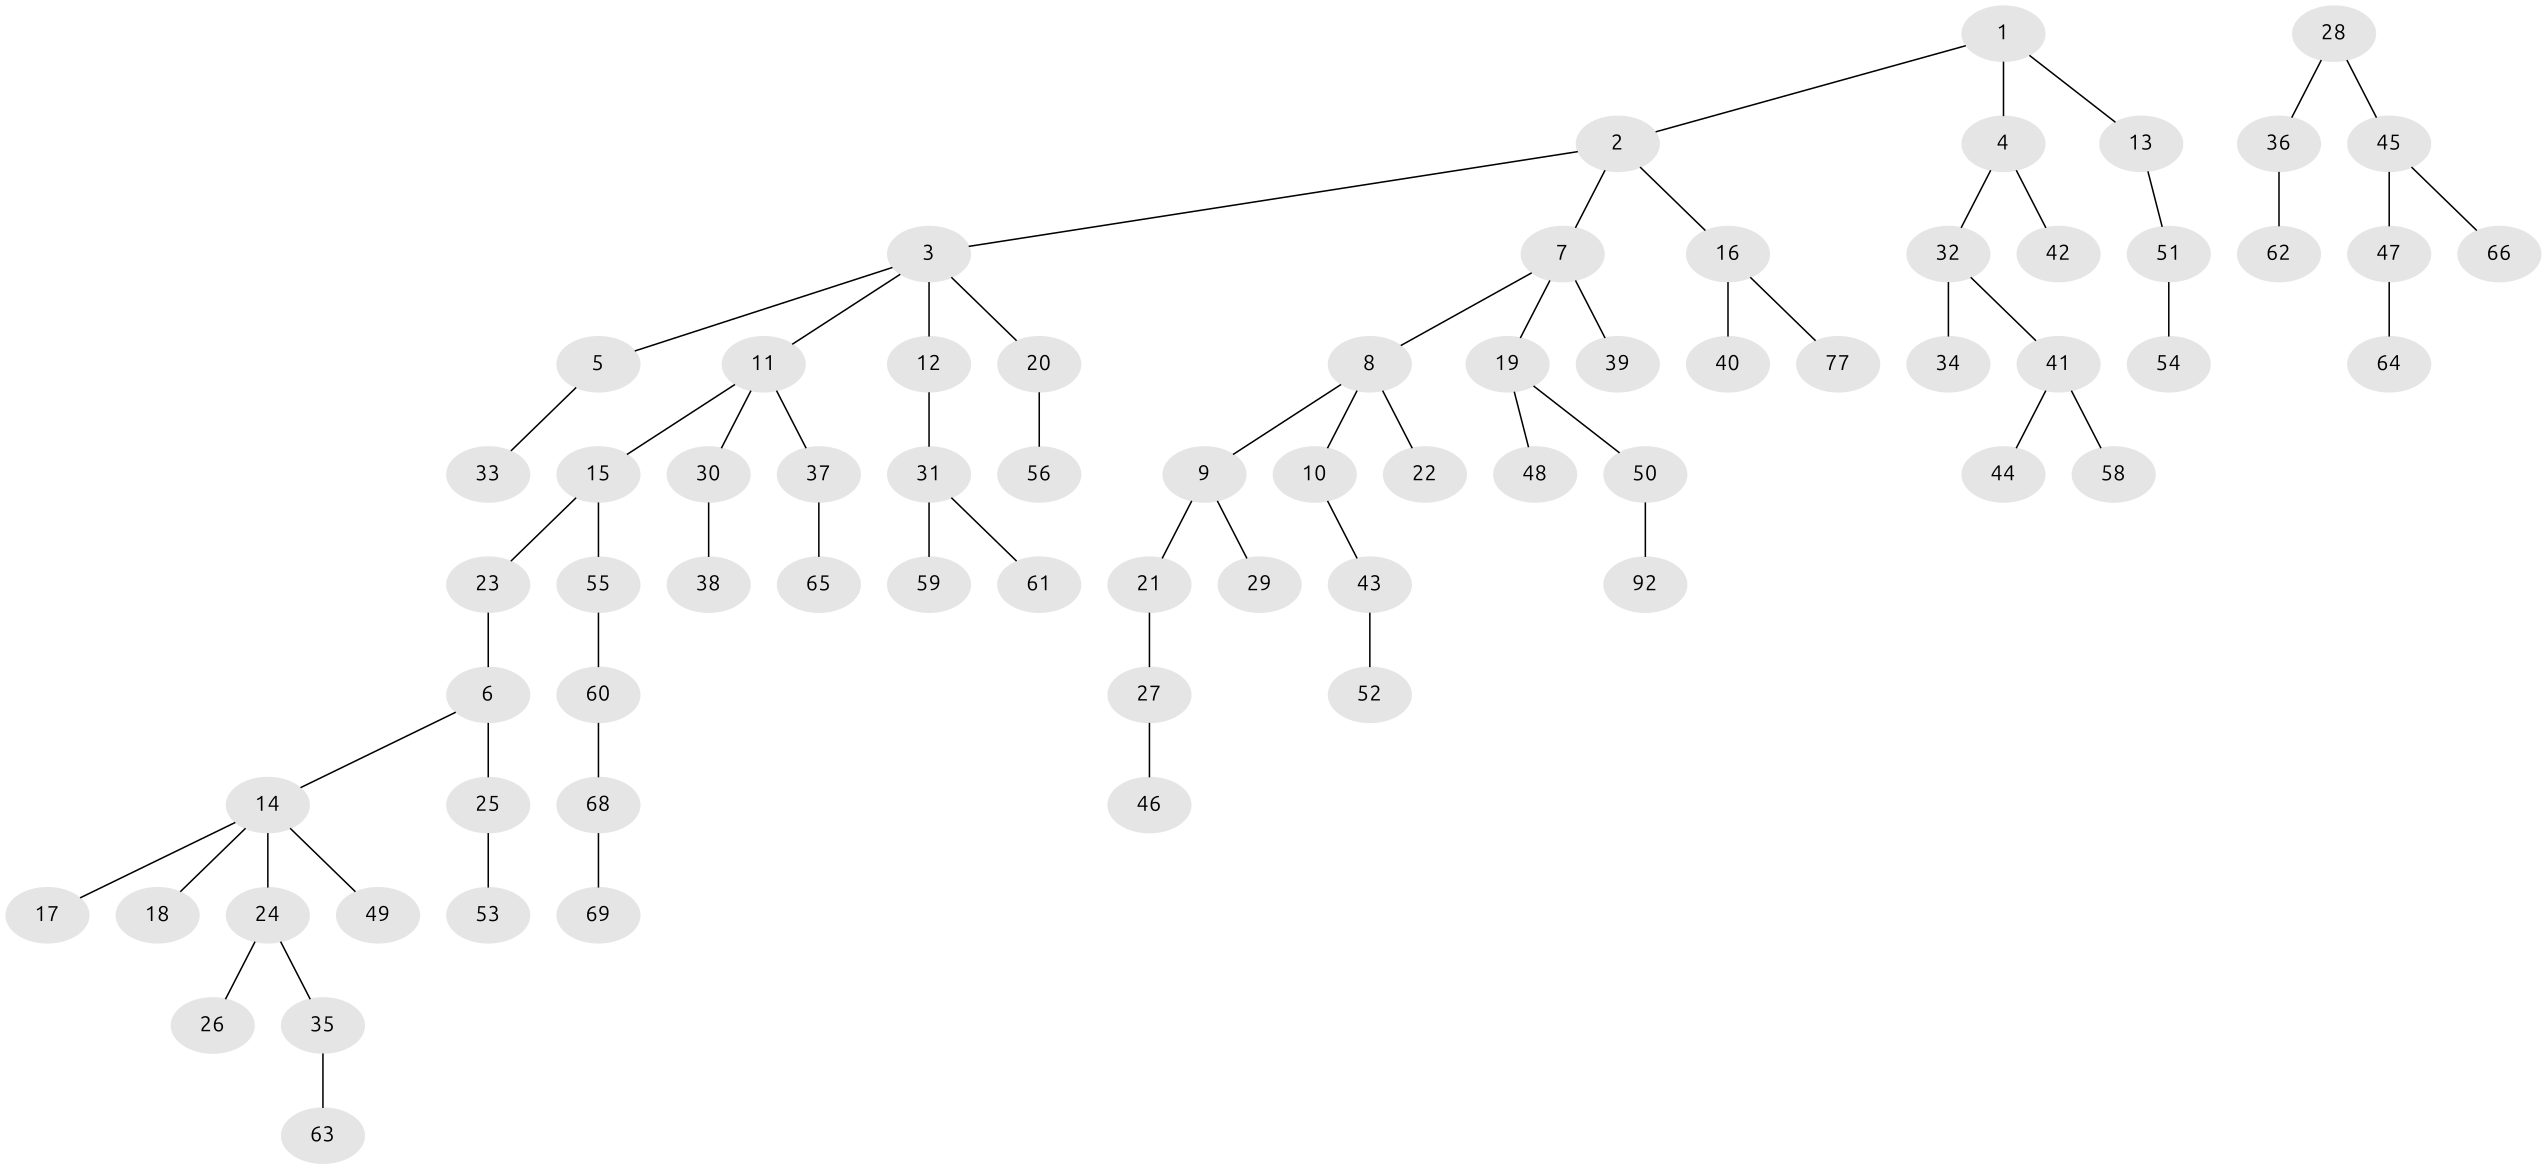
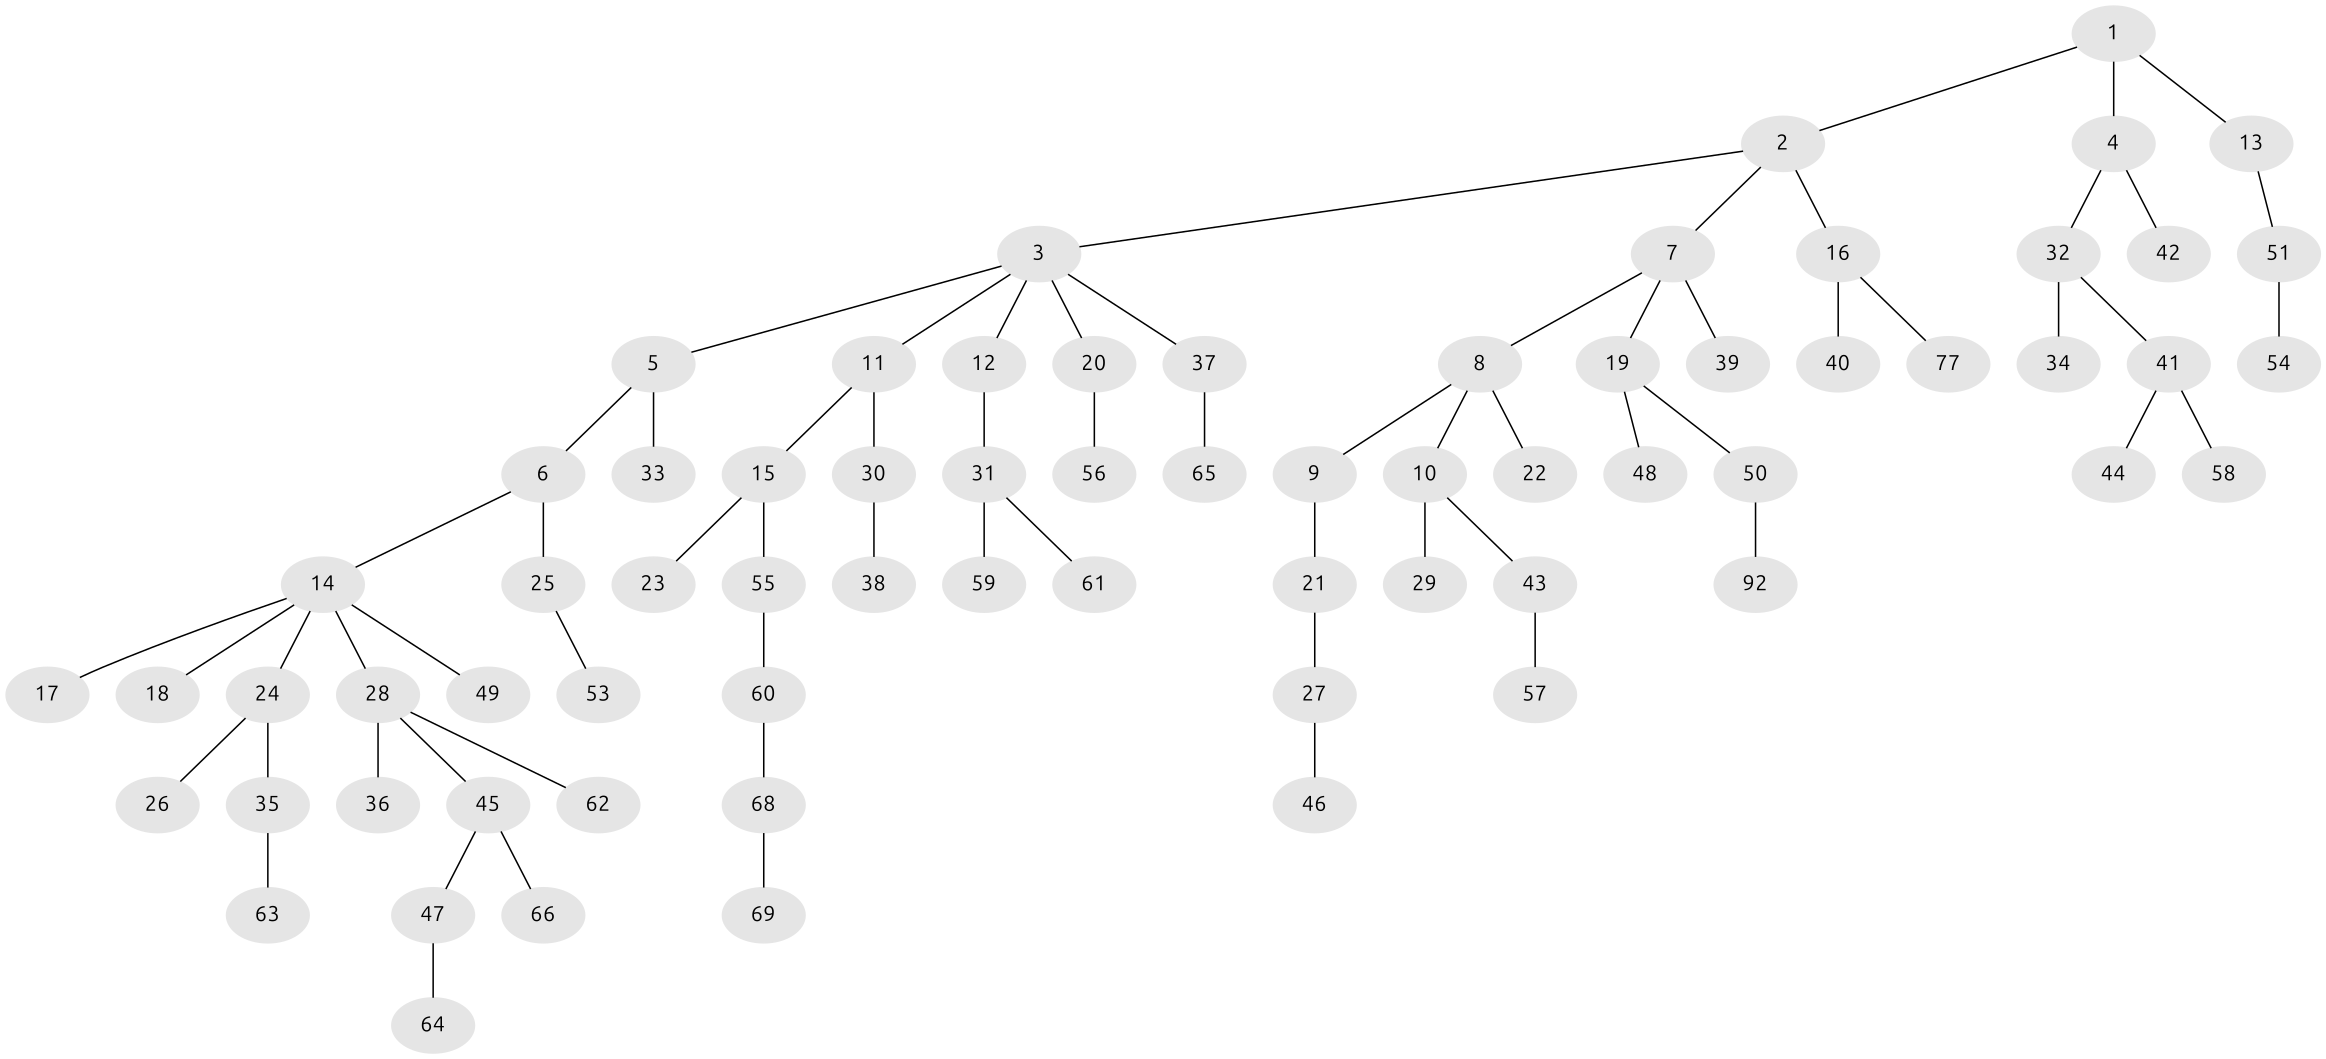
edge "36" -- "62": now "28" -- "62"
edge "11" -- "37": now "3" -- "37"
edge "9" -- "29": now "10" -- "29"
edge "14" -- "28": added
edge "23" -- "6": now "5" -- "6"
node "52": label "52" -> "57"
